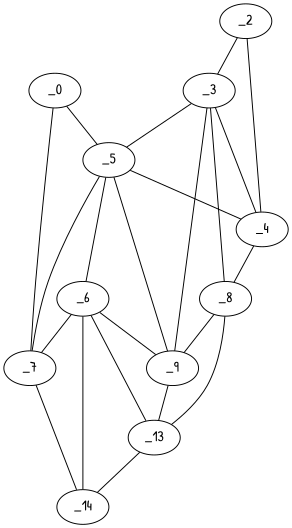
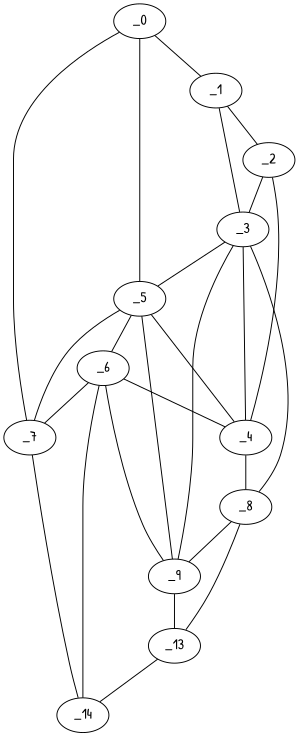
node "_1": added
edge "_6" -- "_13": now "_6" -- "_4"
